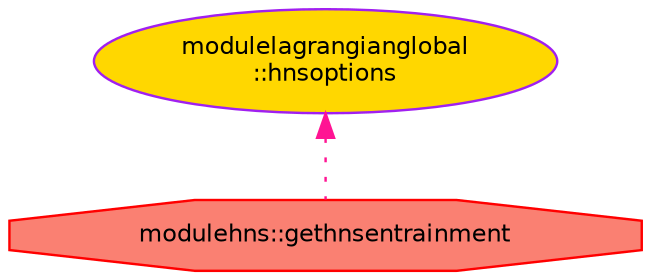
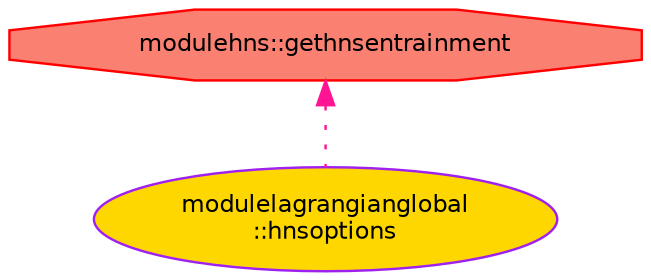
edge "modulehns::gethnsentrainment" -> "modulelagrangianglobal ::hnsoptions": reversed
